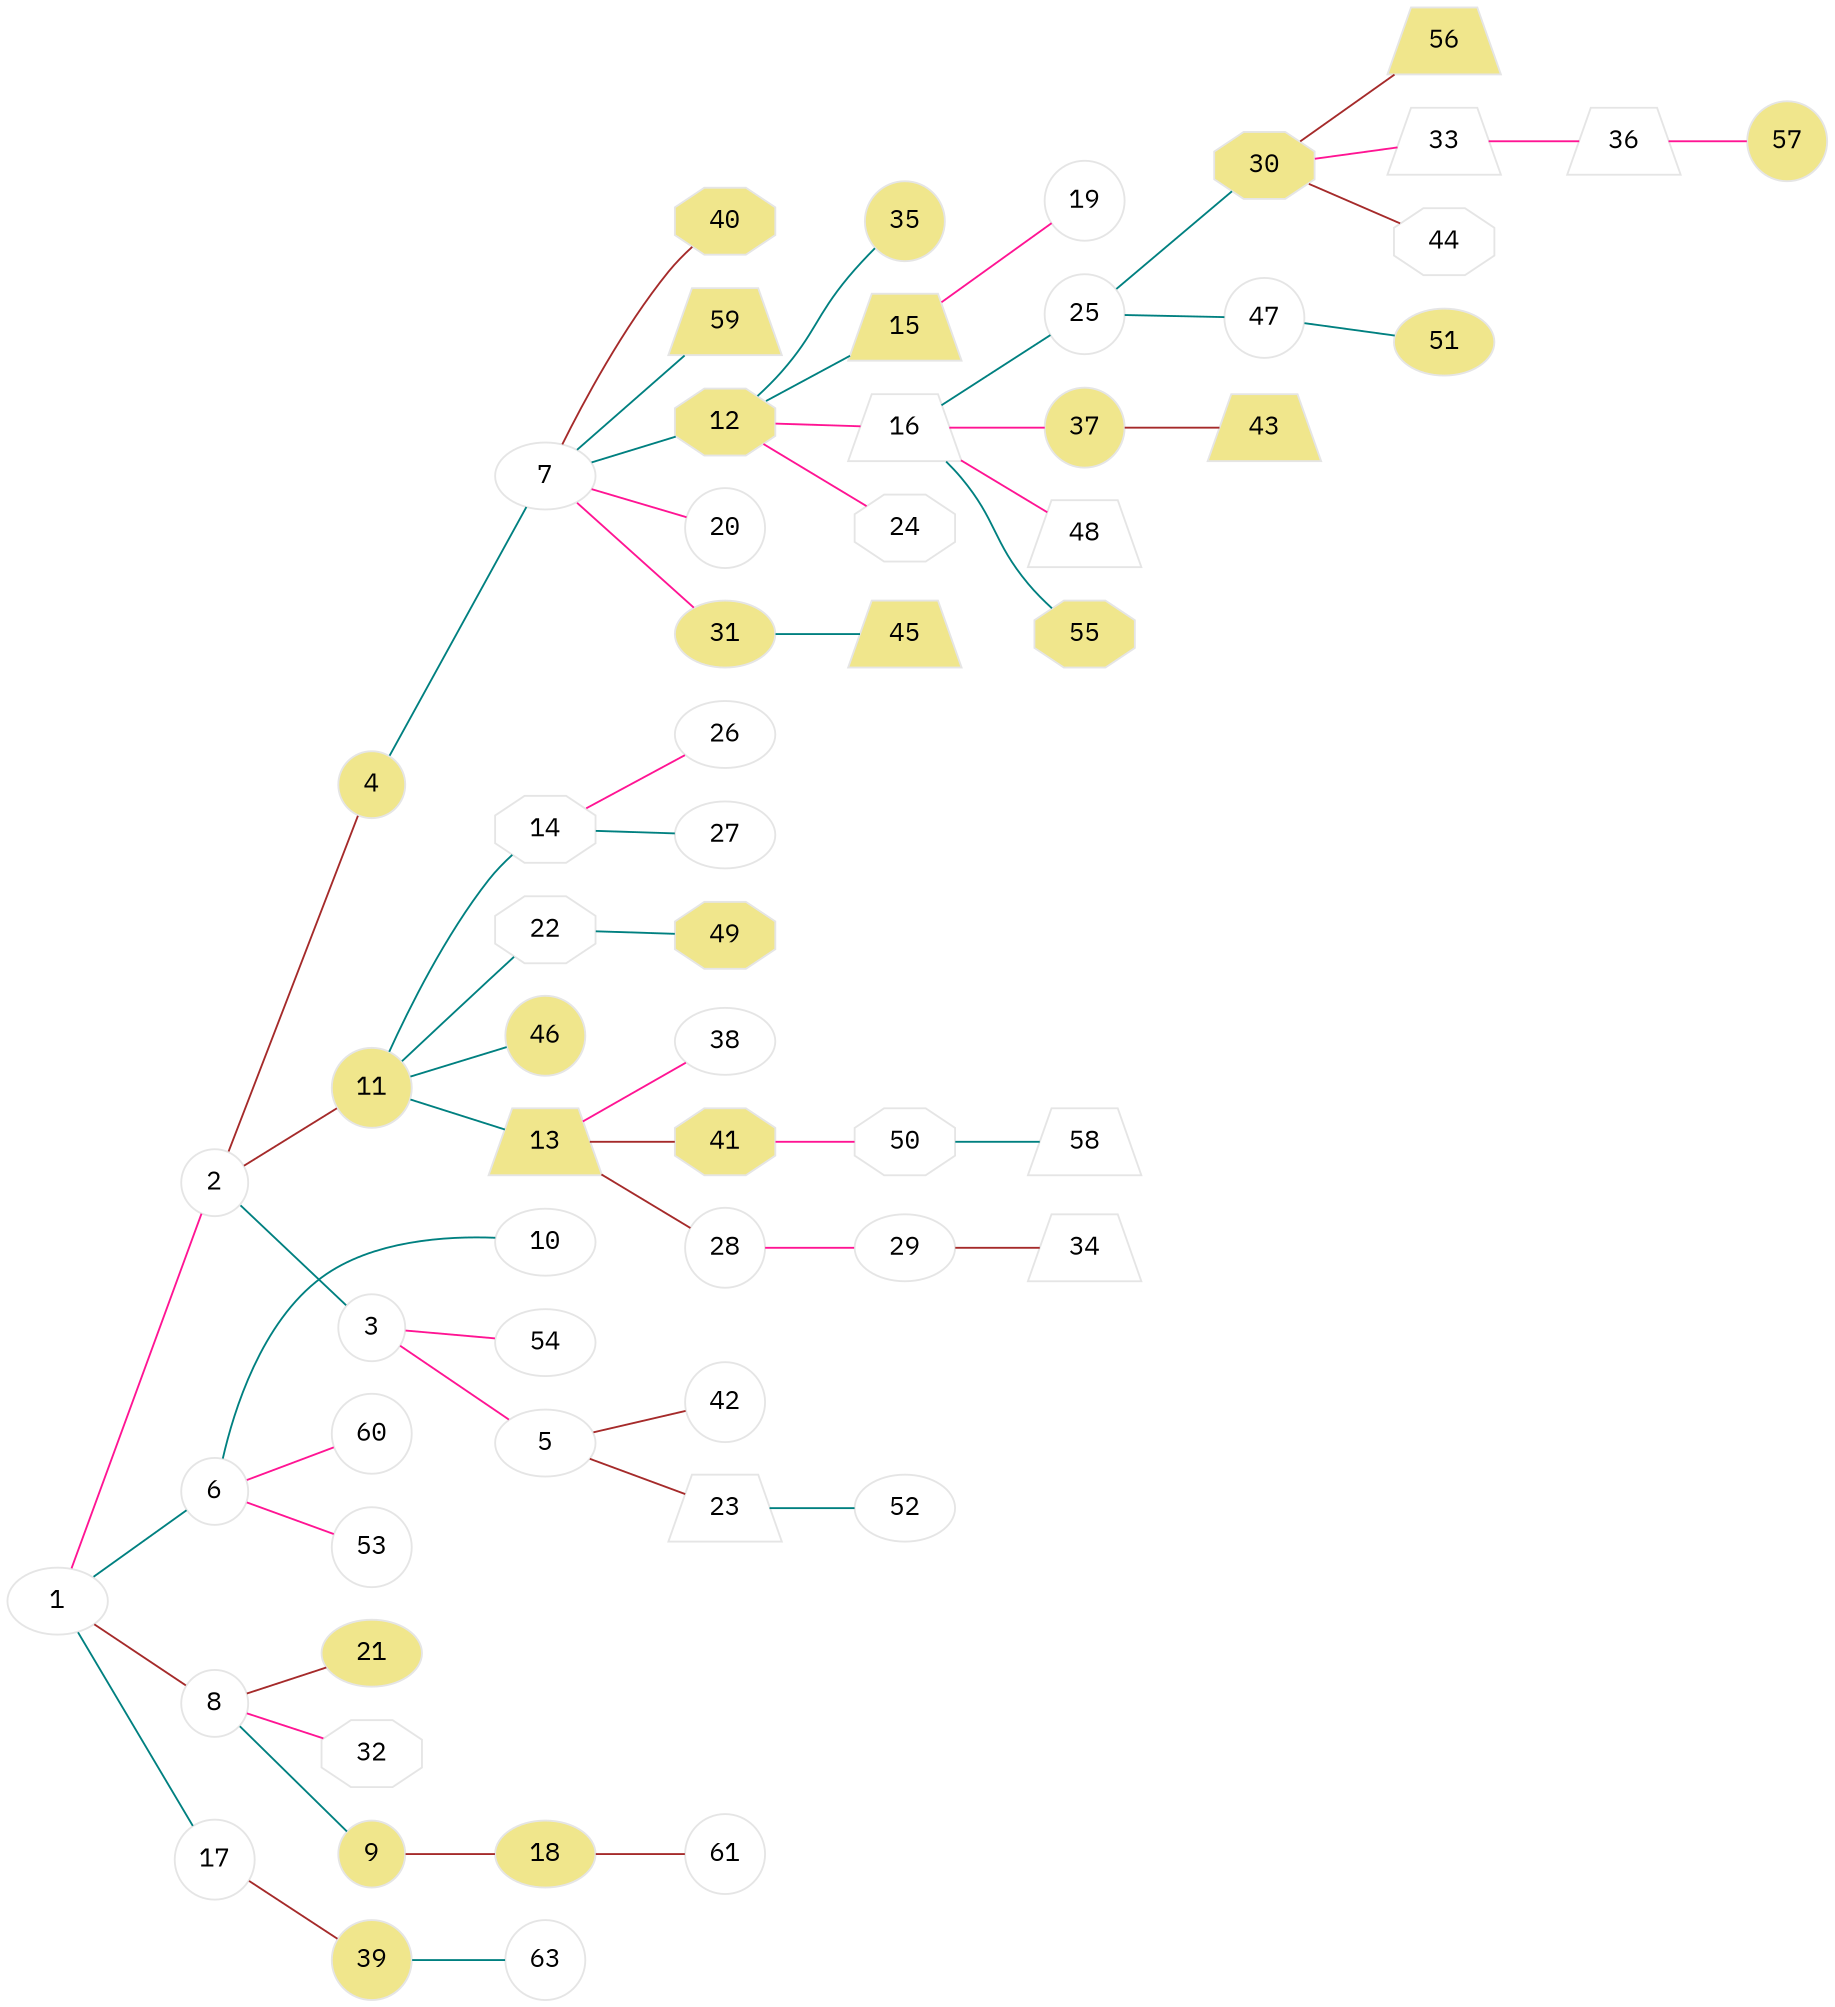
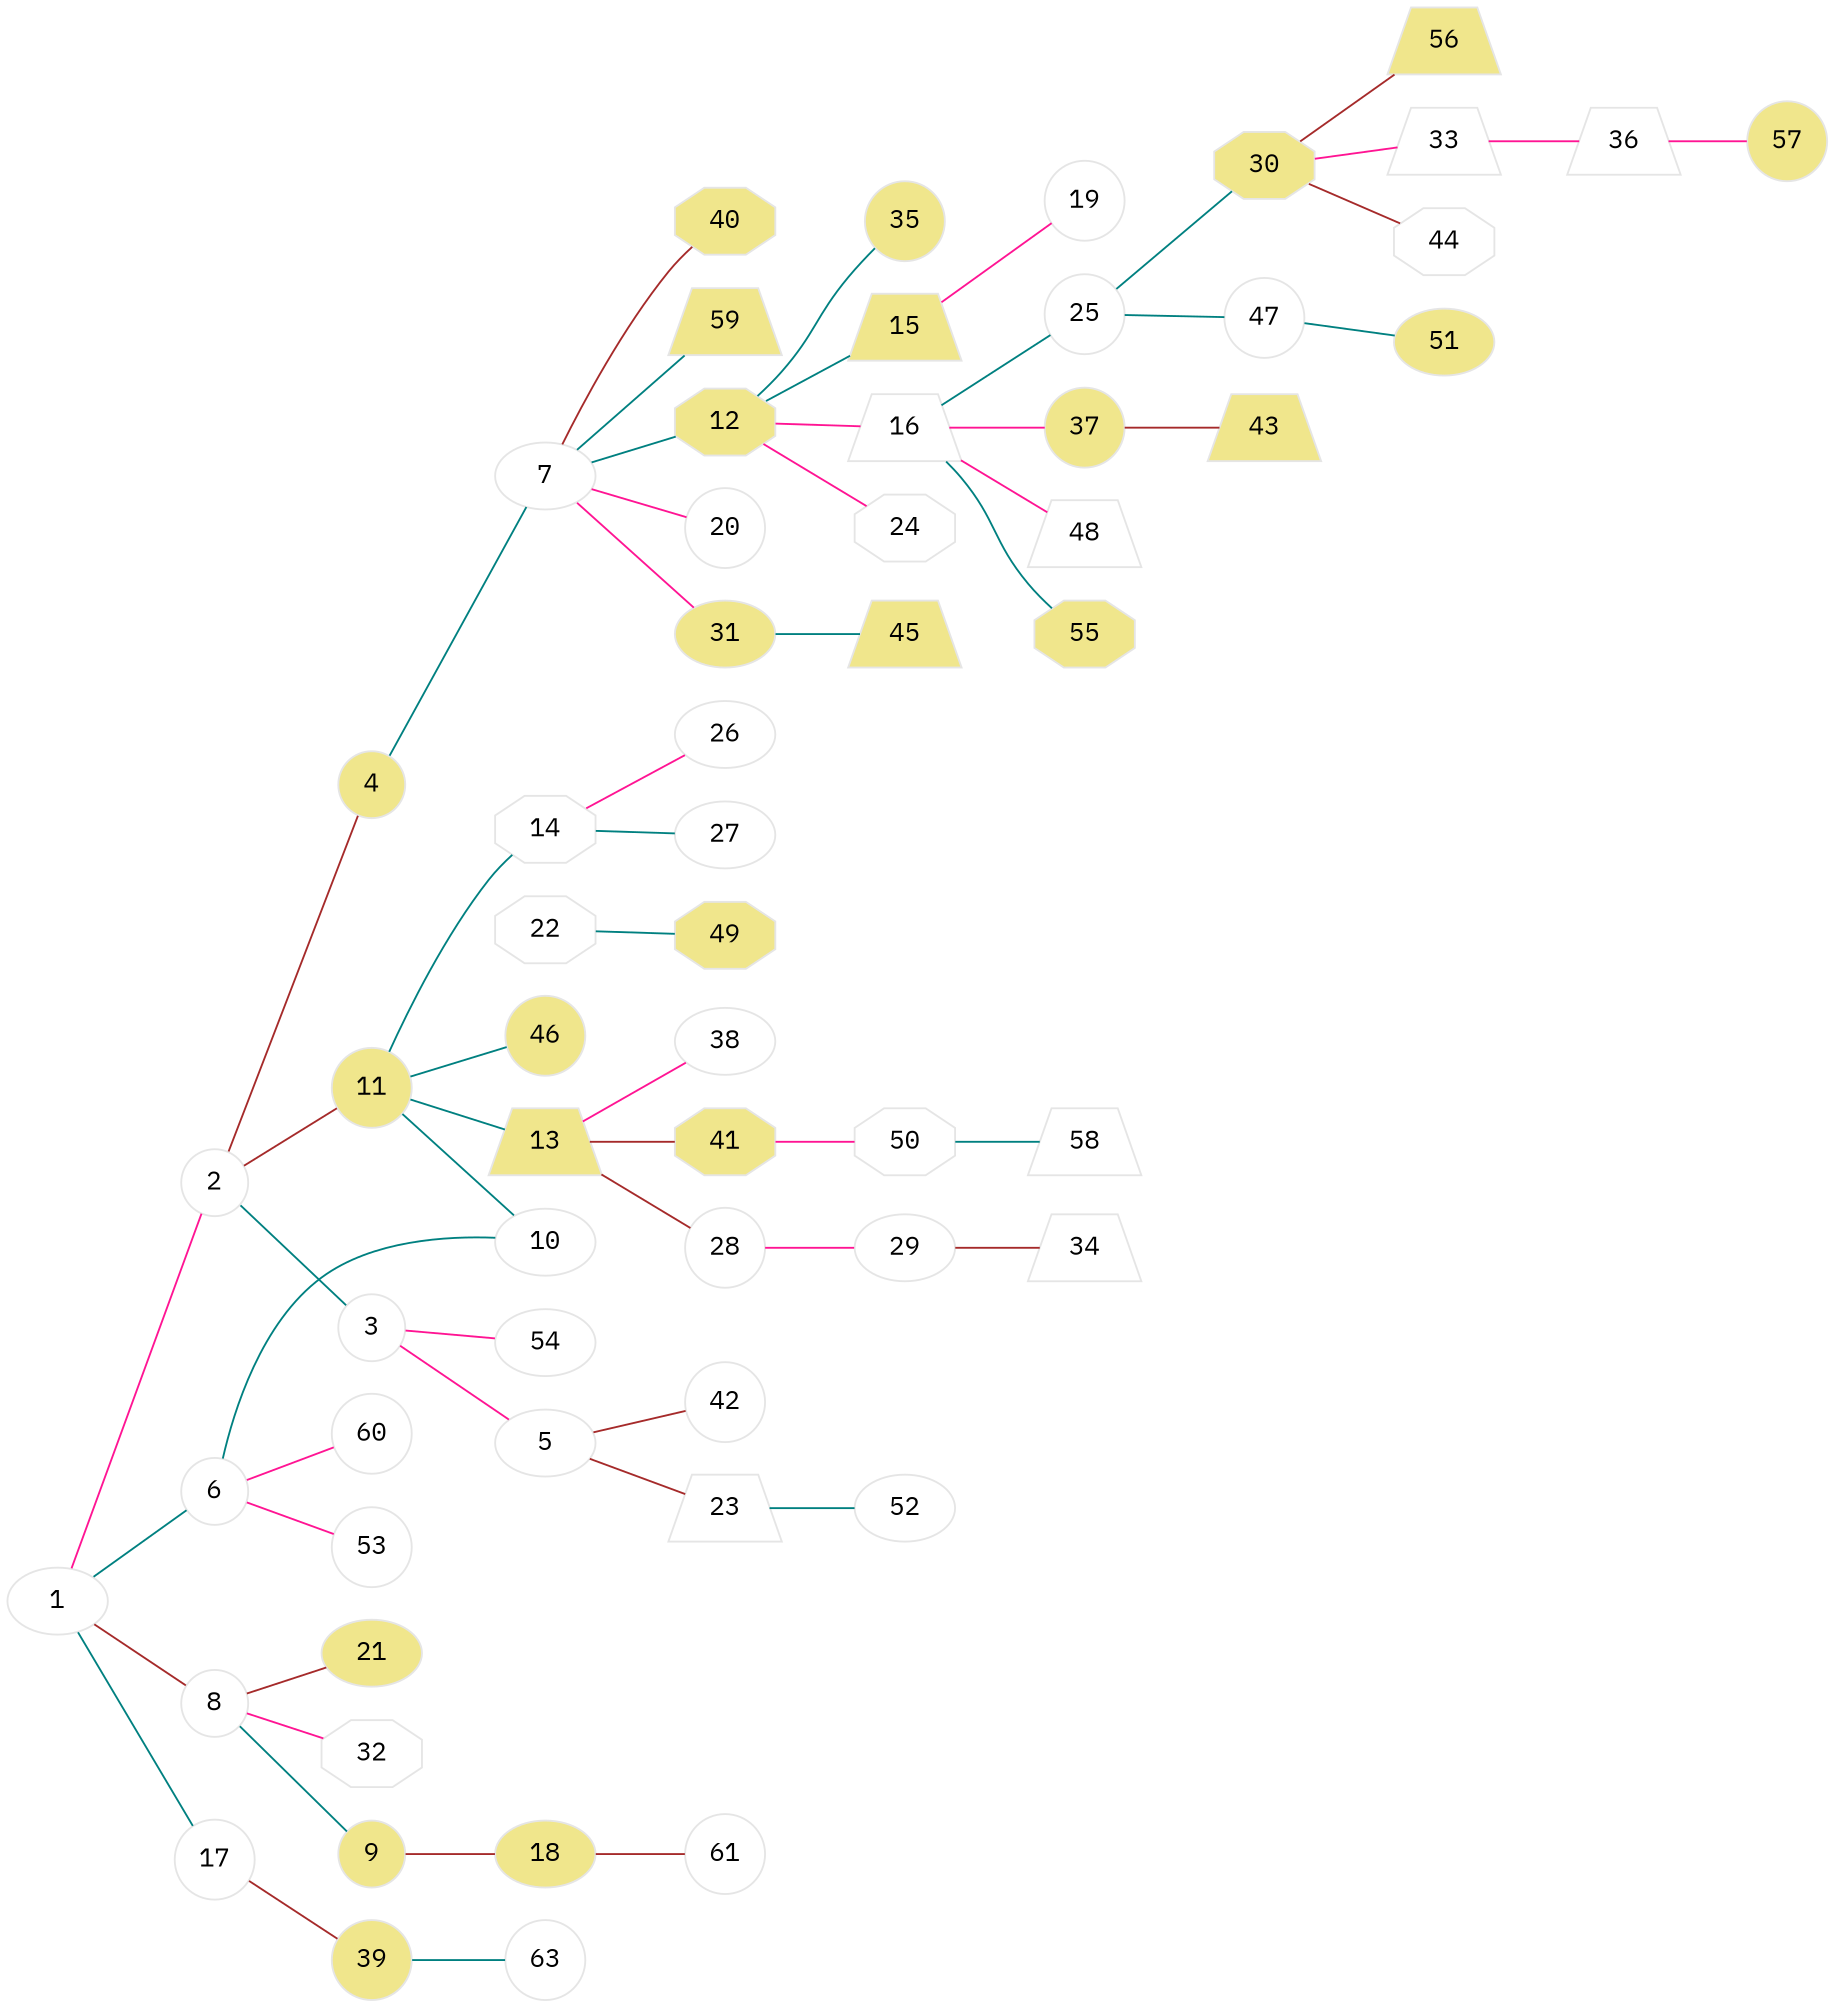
edge "22" -- "11": now "10" -- "11"
